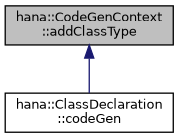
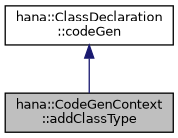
edge "hana::ClassDeclaration ::codeGen" -> "hana::CodeGenContext ::addClassType": reversed
